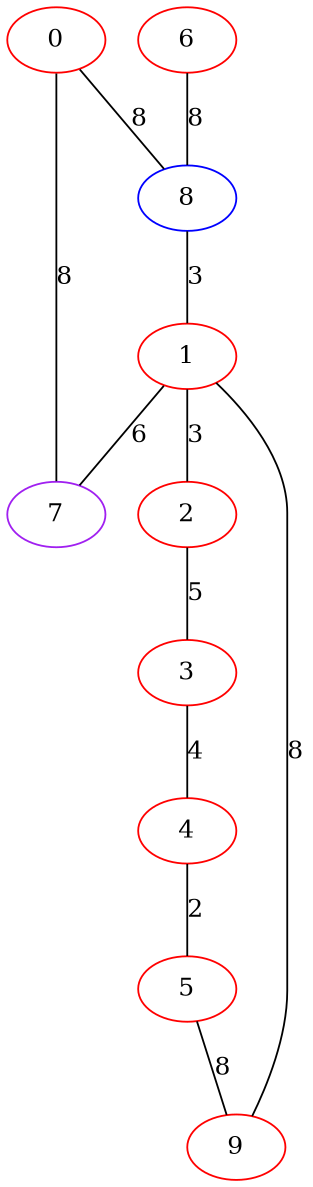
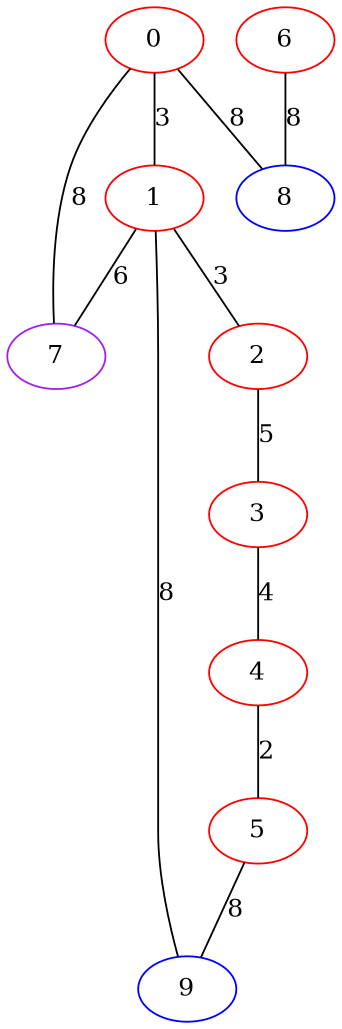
edge "8" -- "1": now "0" -- "1"
node "9": color red -> blue
